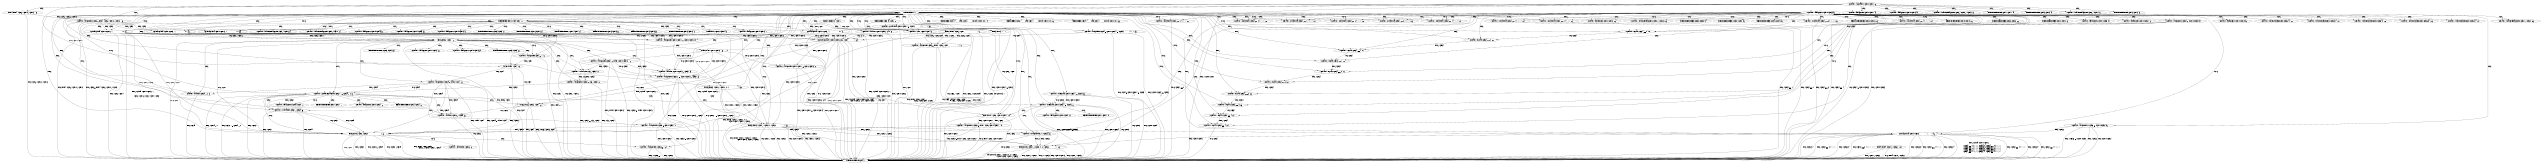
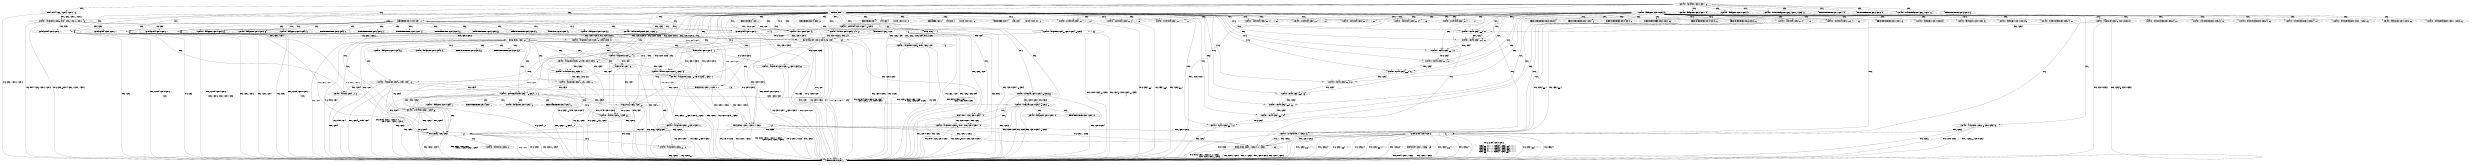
node "(<operator>.indirectFieldAccess,VAR2->VAR17)": removed
edge "(FUN5,FUN5( VAR21->VAR22, 0, VAR32,                  ...)" -> "(<operator>.multiplication,2 * VAR32)": removed, label "DDG: VAR32"
